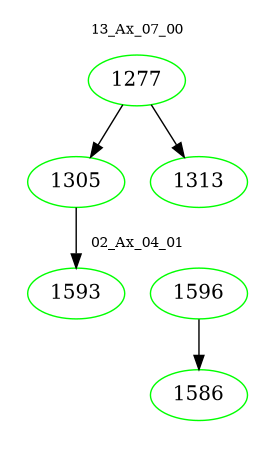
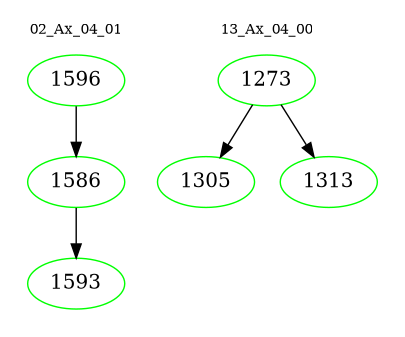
cluster "13_Ax_07_00": label "13_Ax_07_00" -> "13_Ax_04_00"
node "1277": label "1277" -> "1273"
edge "1305" -> "1593": now "1586" -> "1593"
